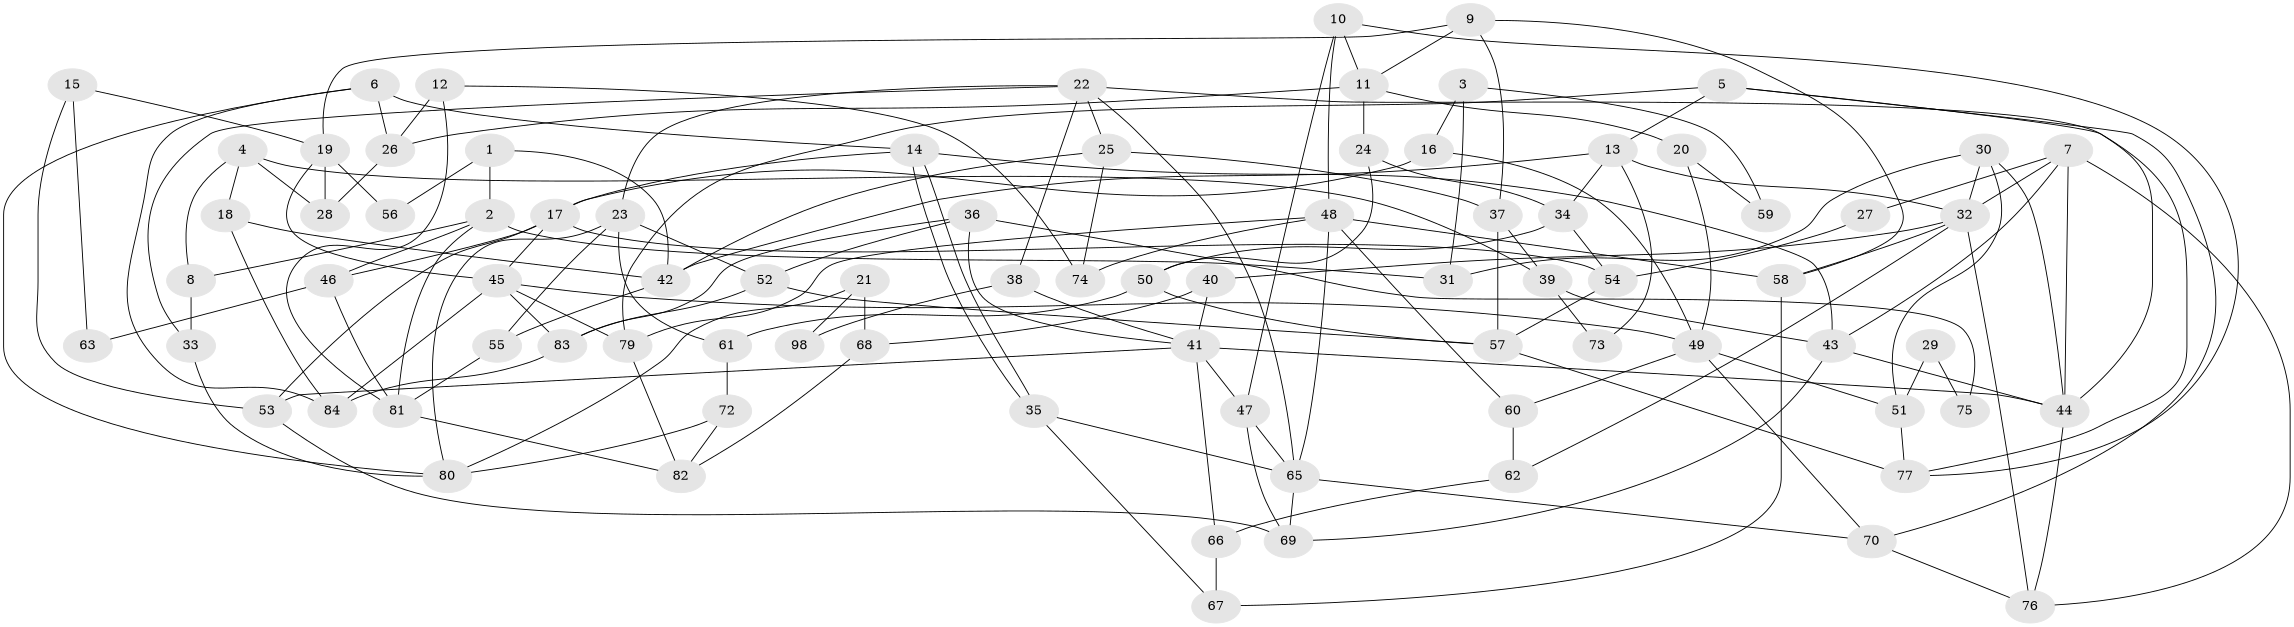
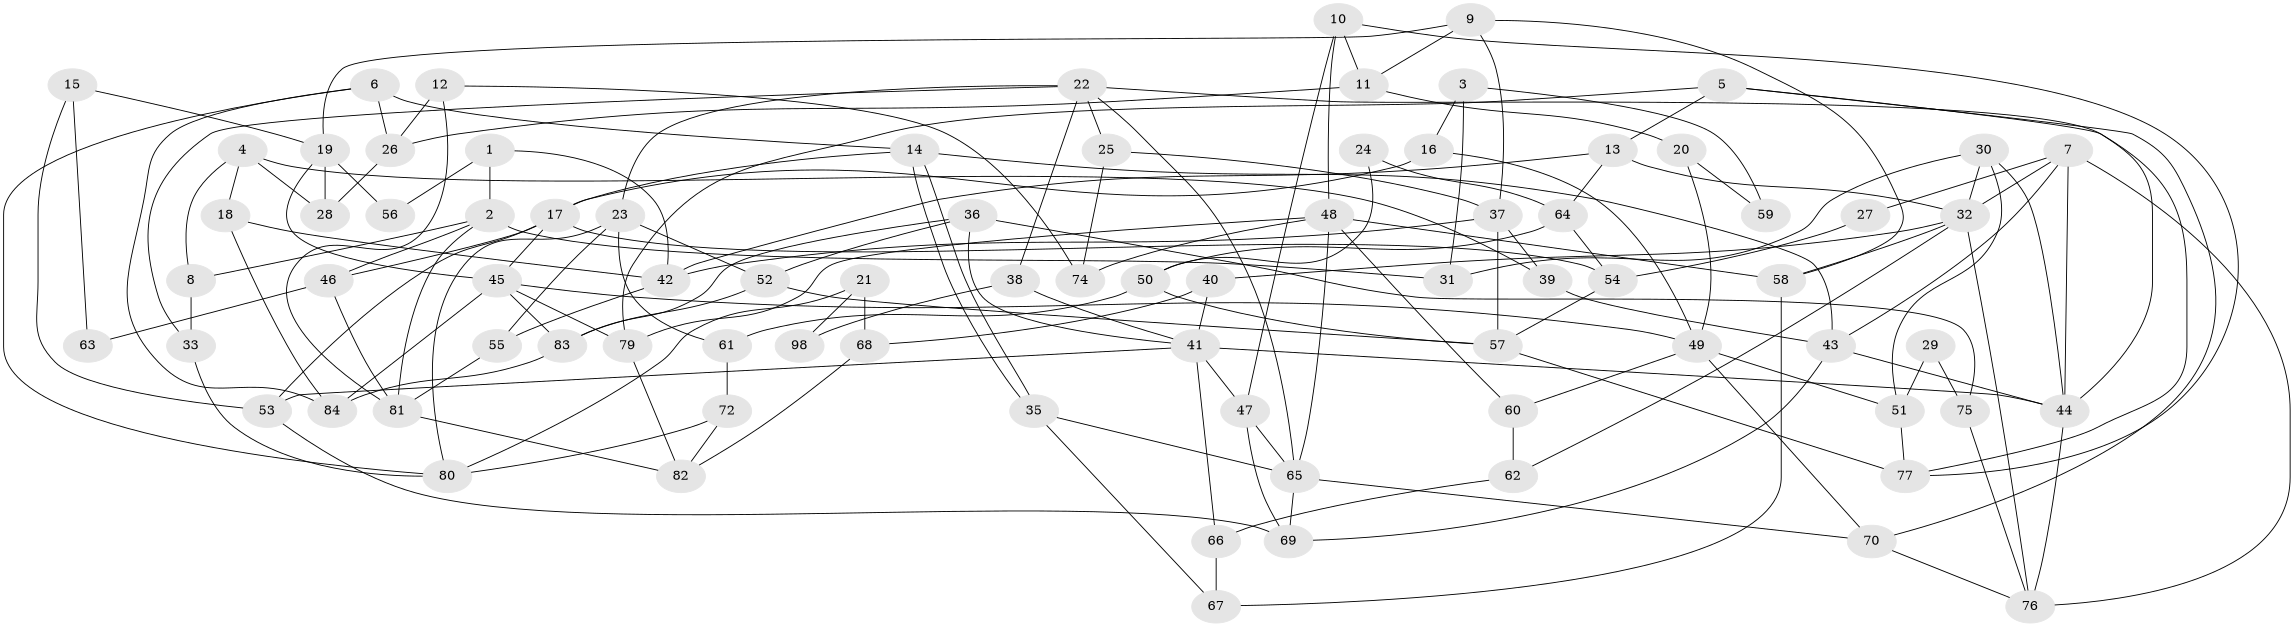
edge "11" -- "24": removed
edge "25" -- "42": now "37" -- "42"
node "34": label "34" -> "64"
node "73": removed
edge "75" -- "76": added
